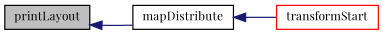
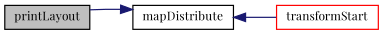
edge "mapDistribute" -> "printLayout": reversed
